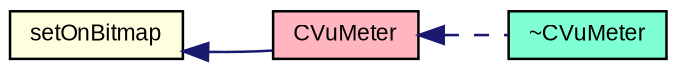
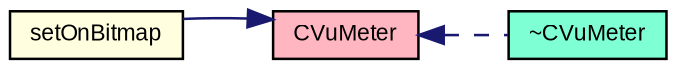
edge "CVuMeter" -> "setOnBitmap": reversed
